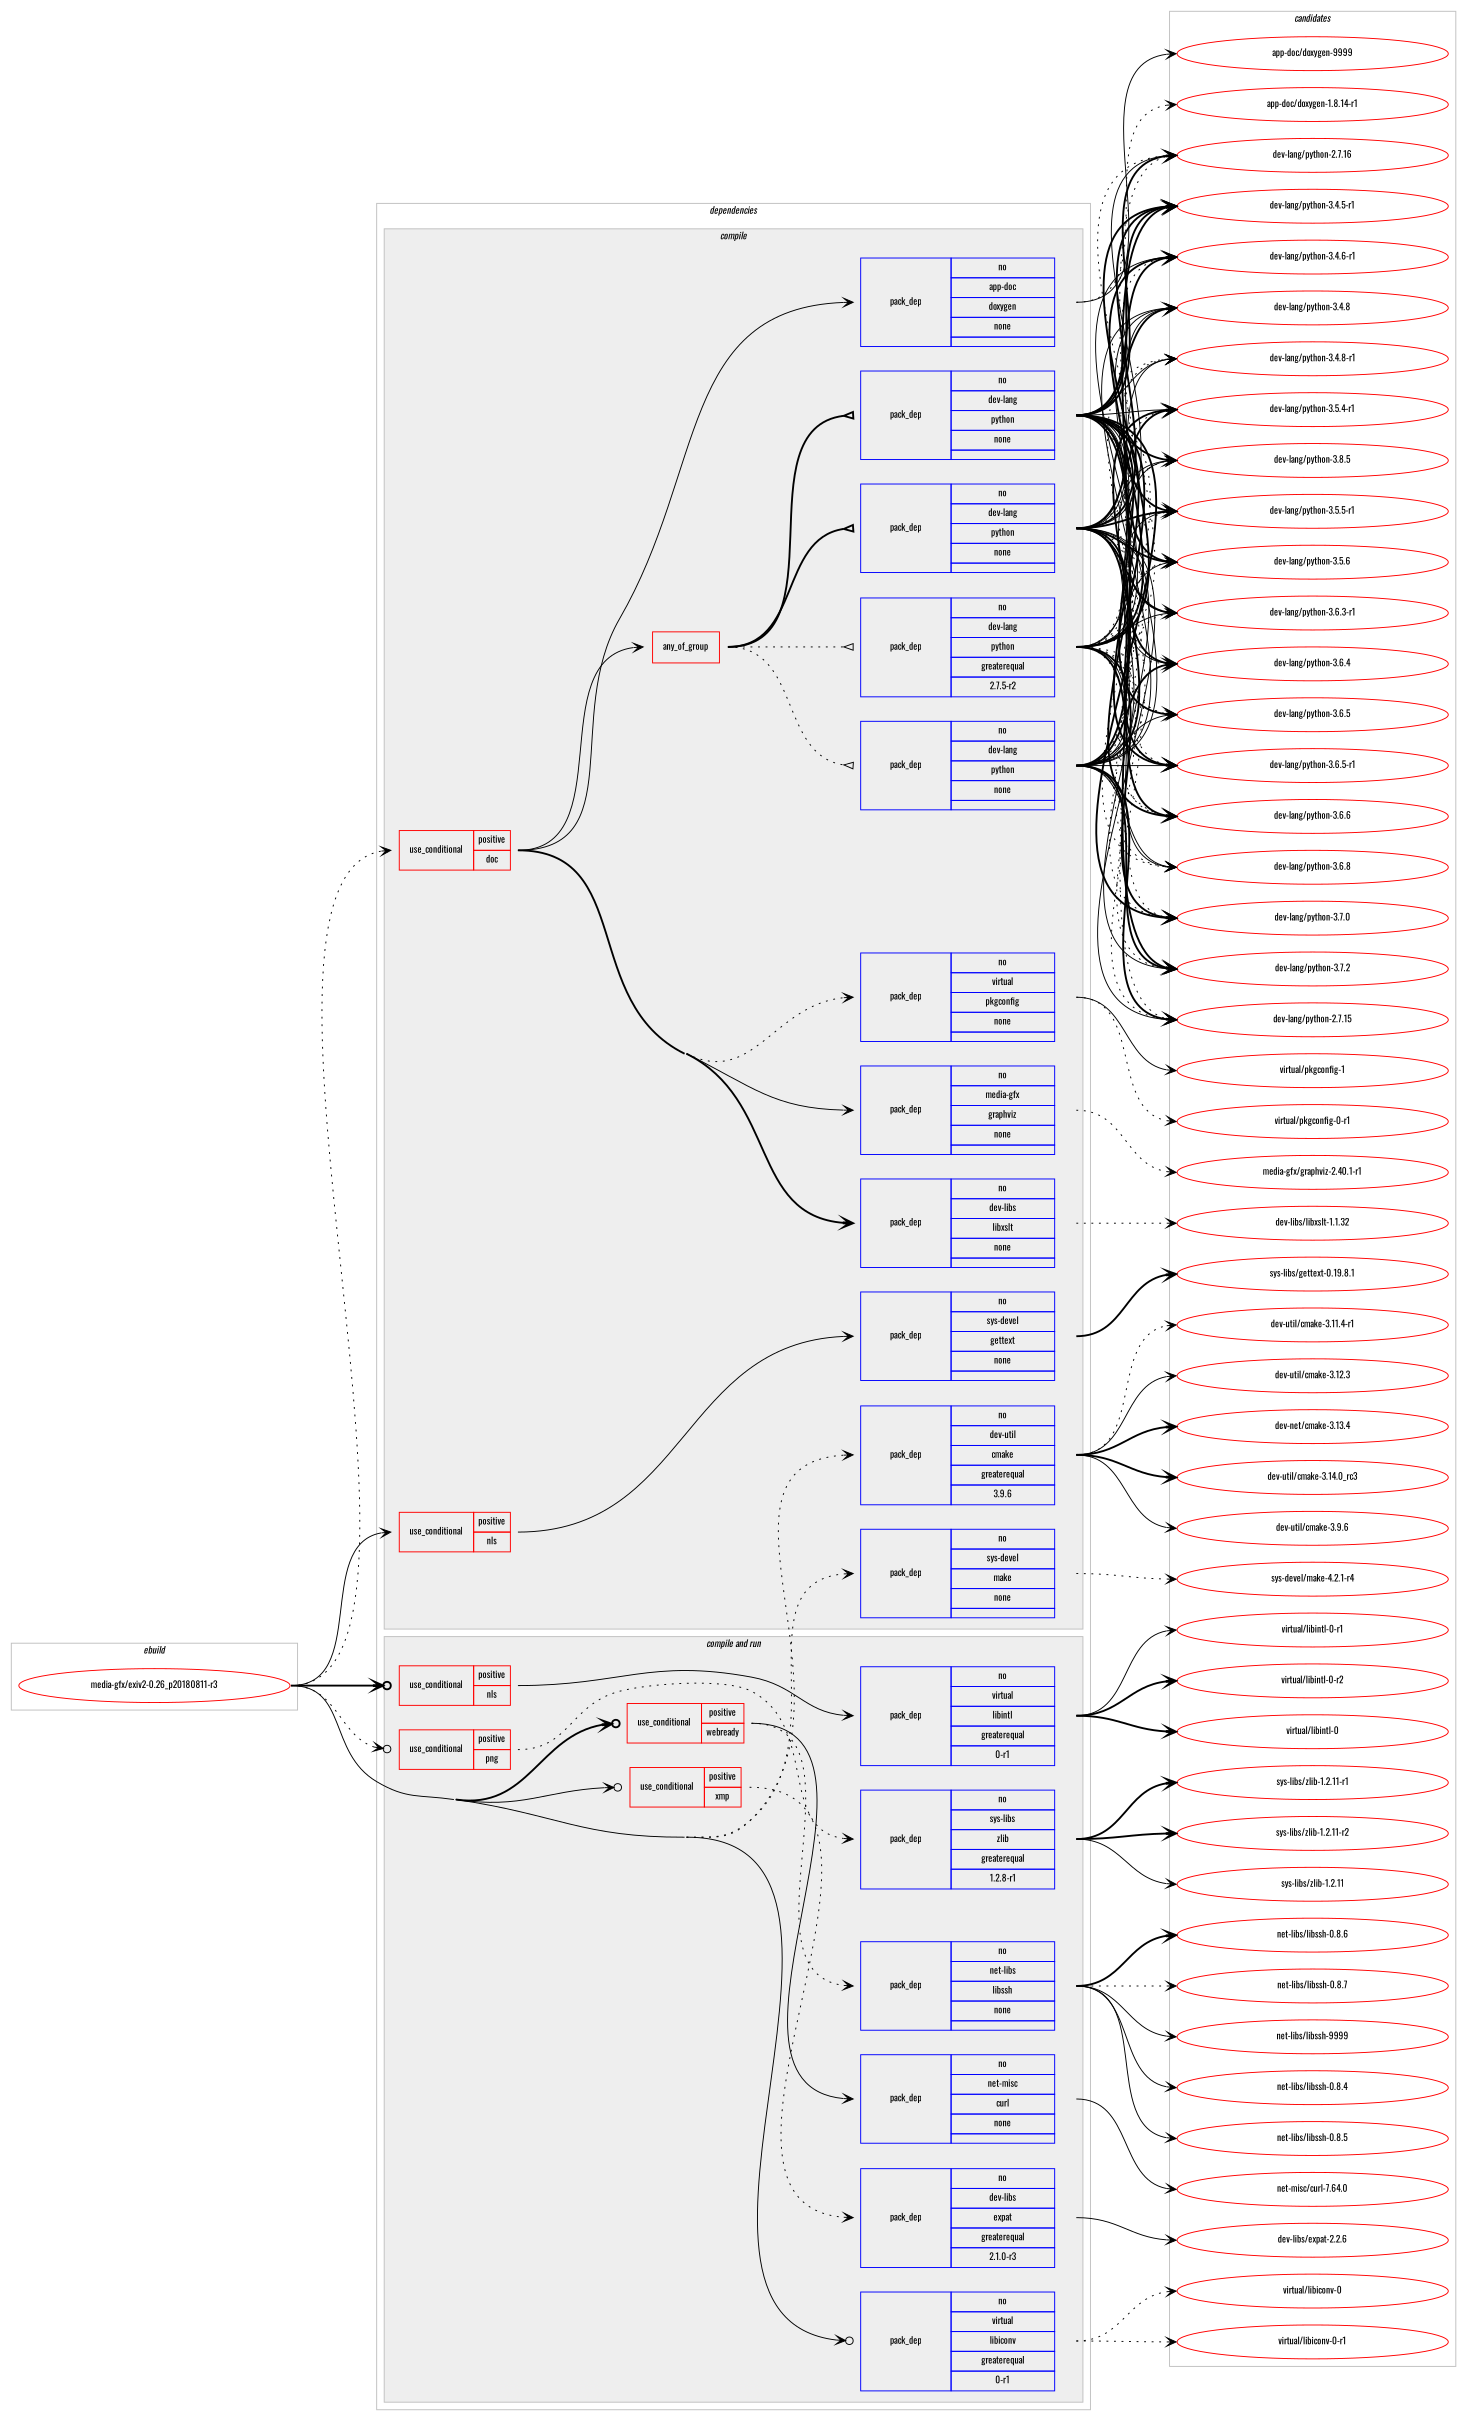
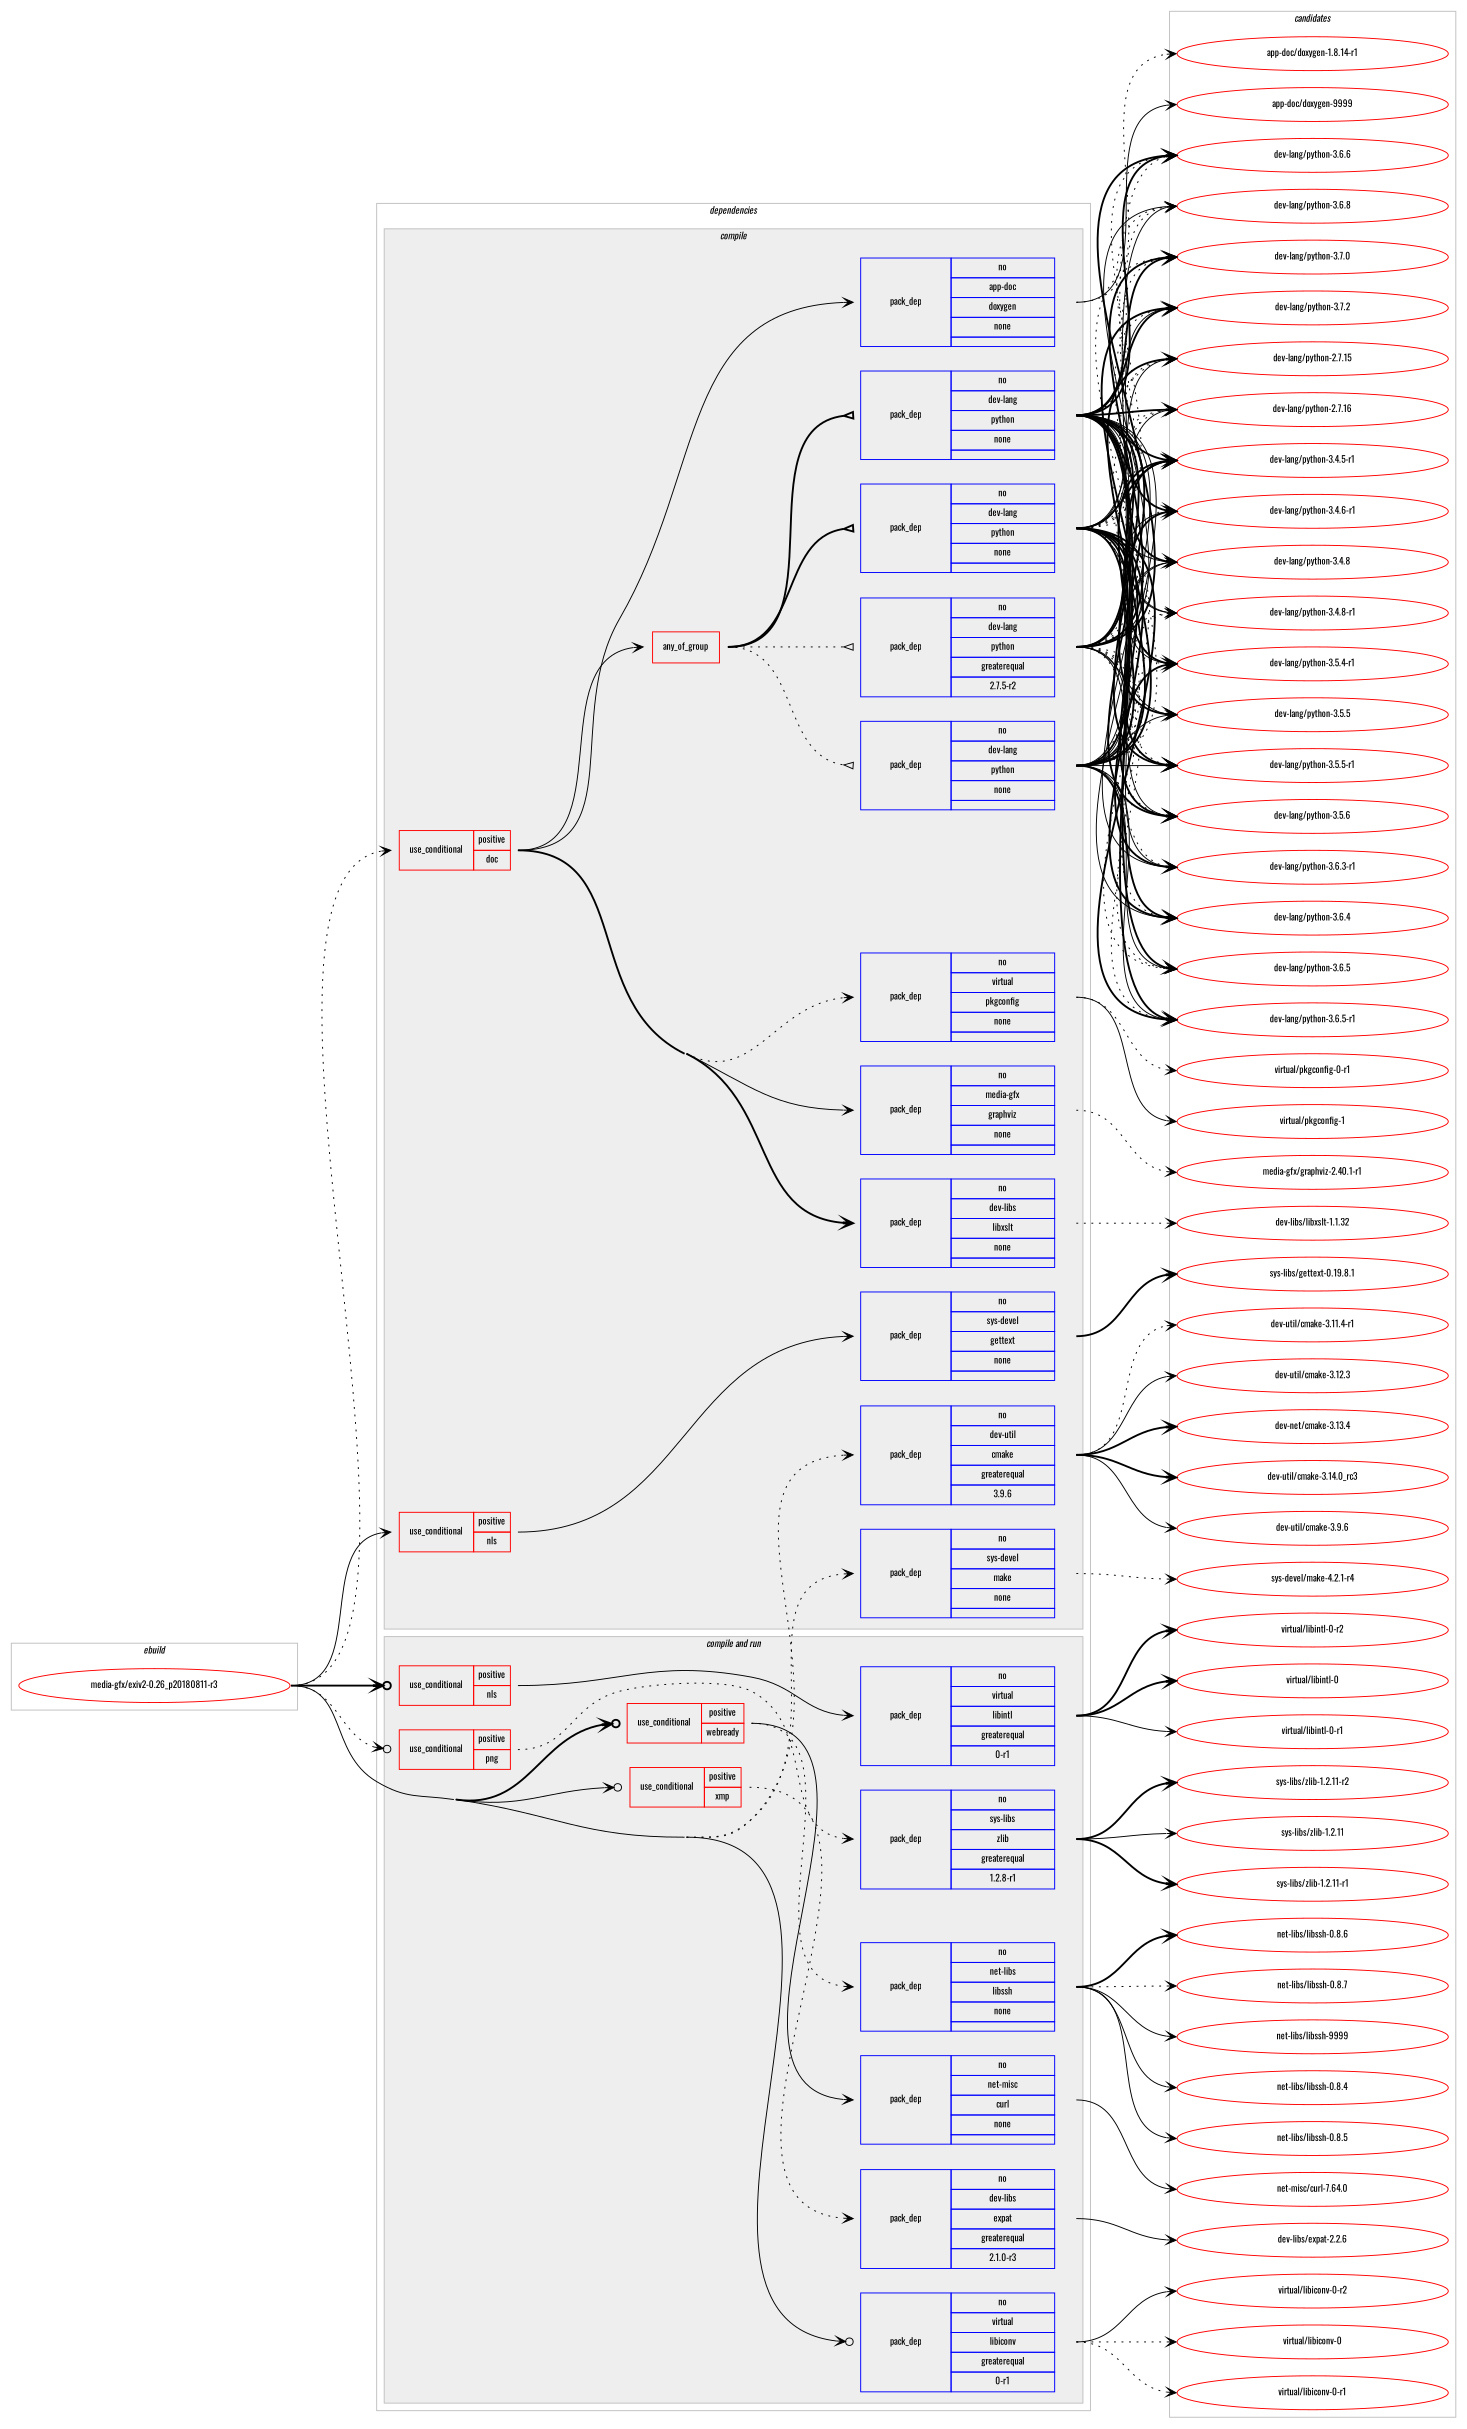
node "dev-lang/python-3.8.5": label "dev-lang/python-3.8.5" -> "dev-lang/python-3.5.5"
node "virtual/libiconv-0-r2": added
